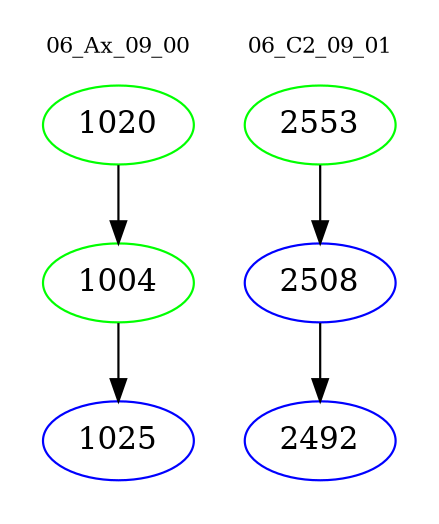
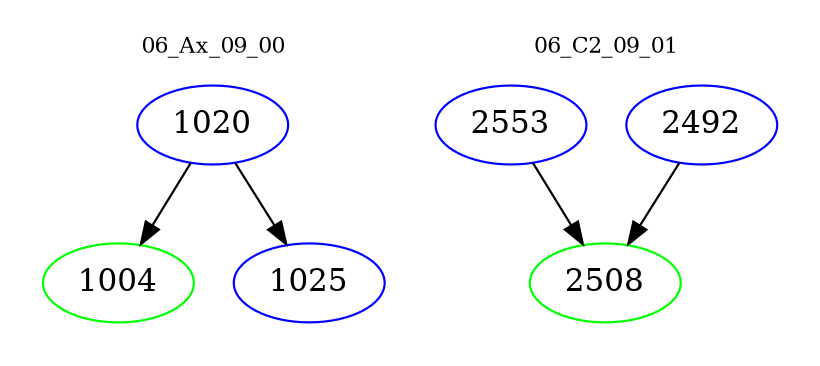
node "1020": color green -> blue
node "2553": color green -> blue
node "2508": color blue -> green
edge "1004" -> "1025": now "1020" -> "1025"
edge "2508" -> "2492": reversed
